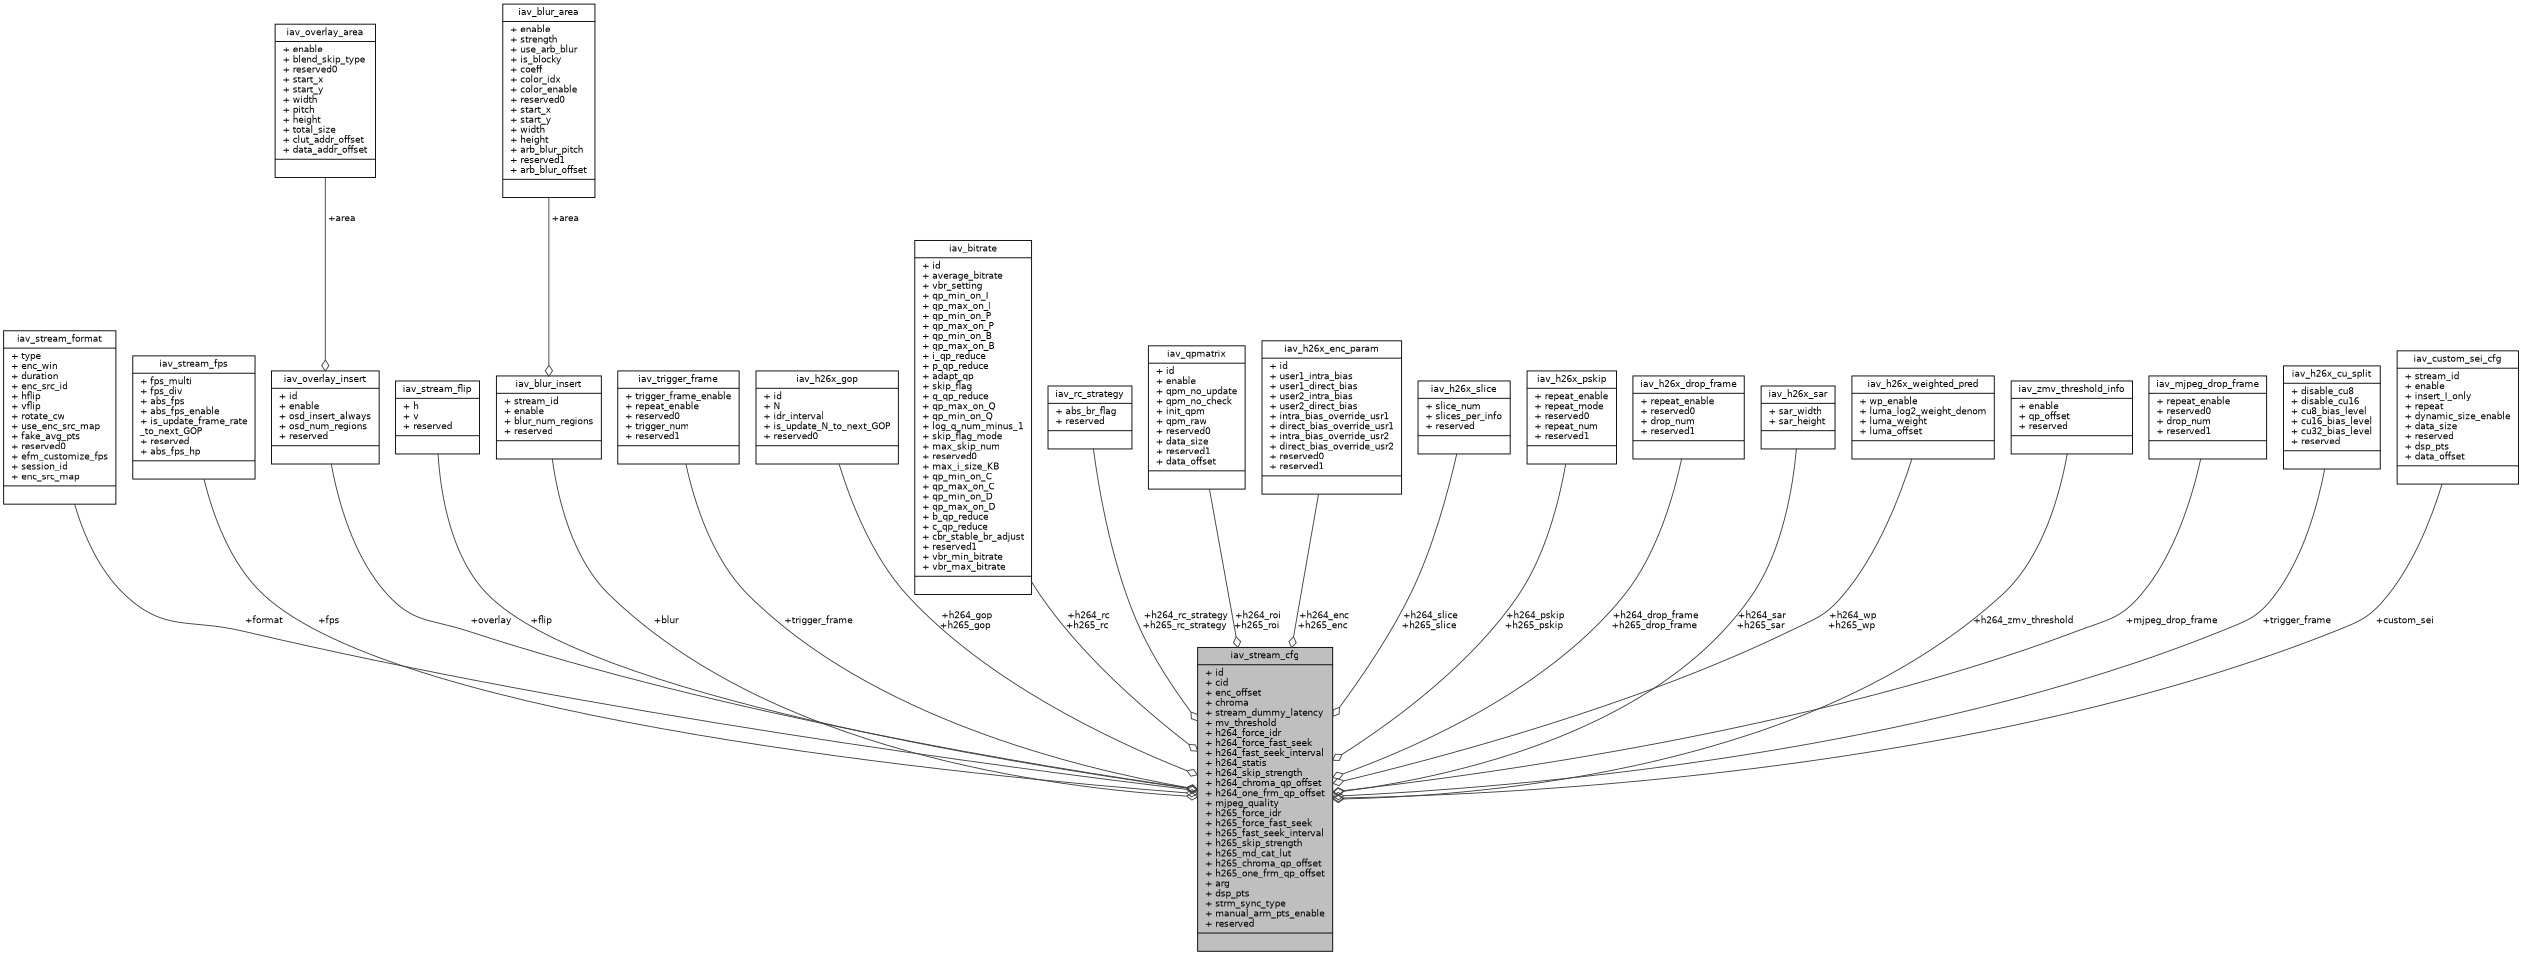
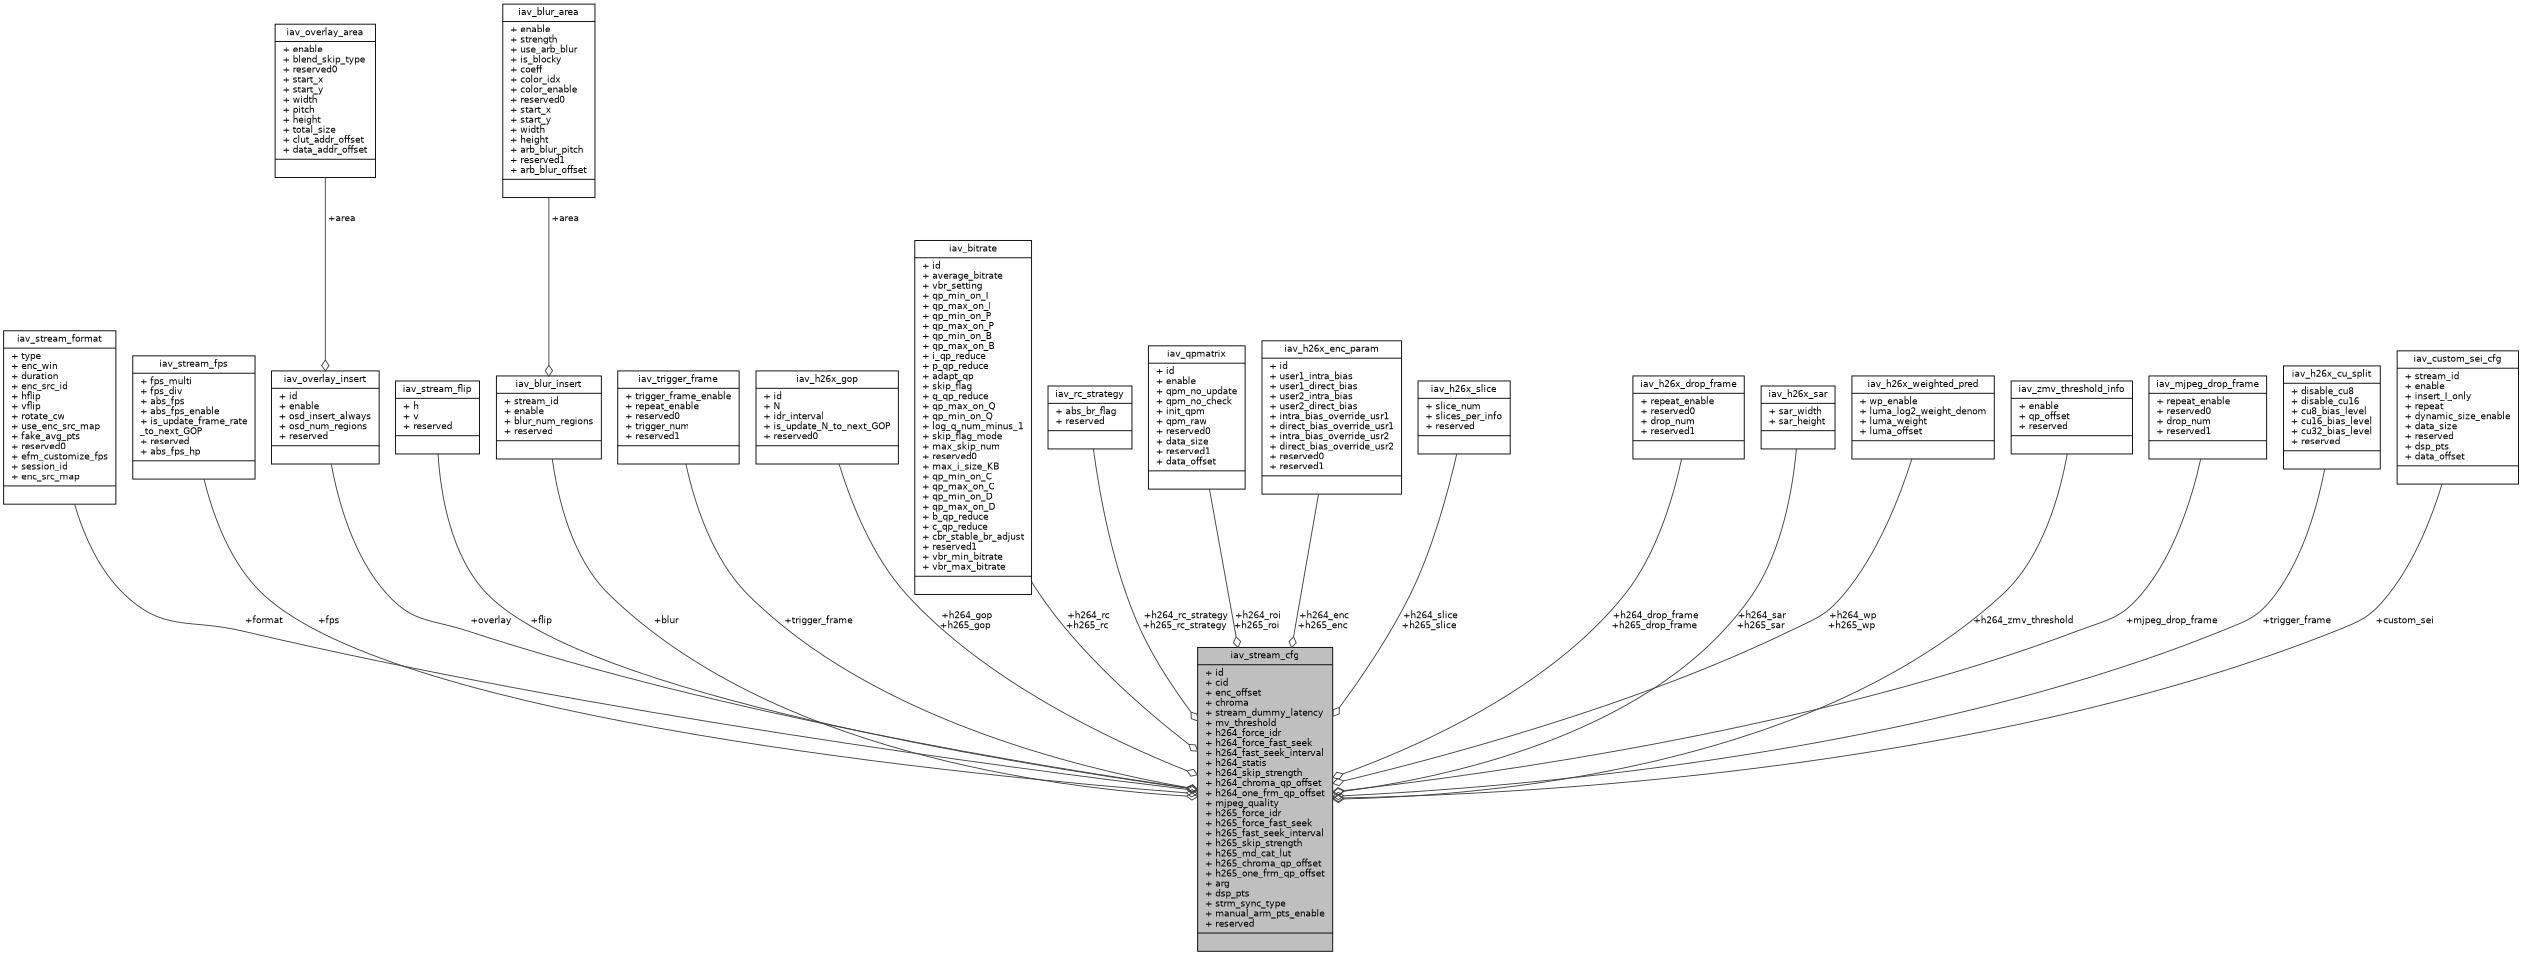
node "iav_h26x_pskip": removed
